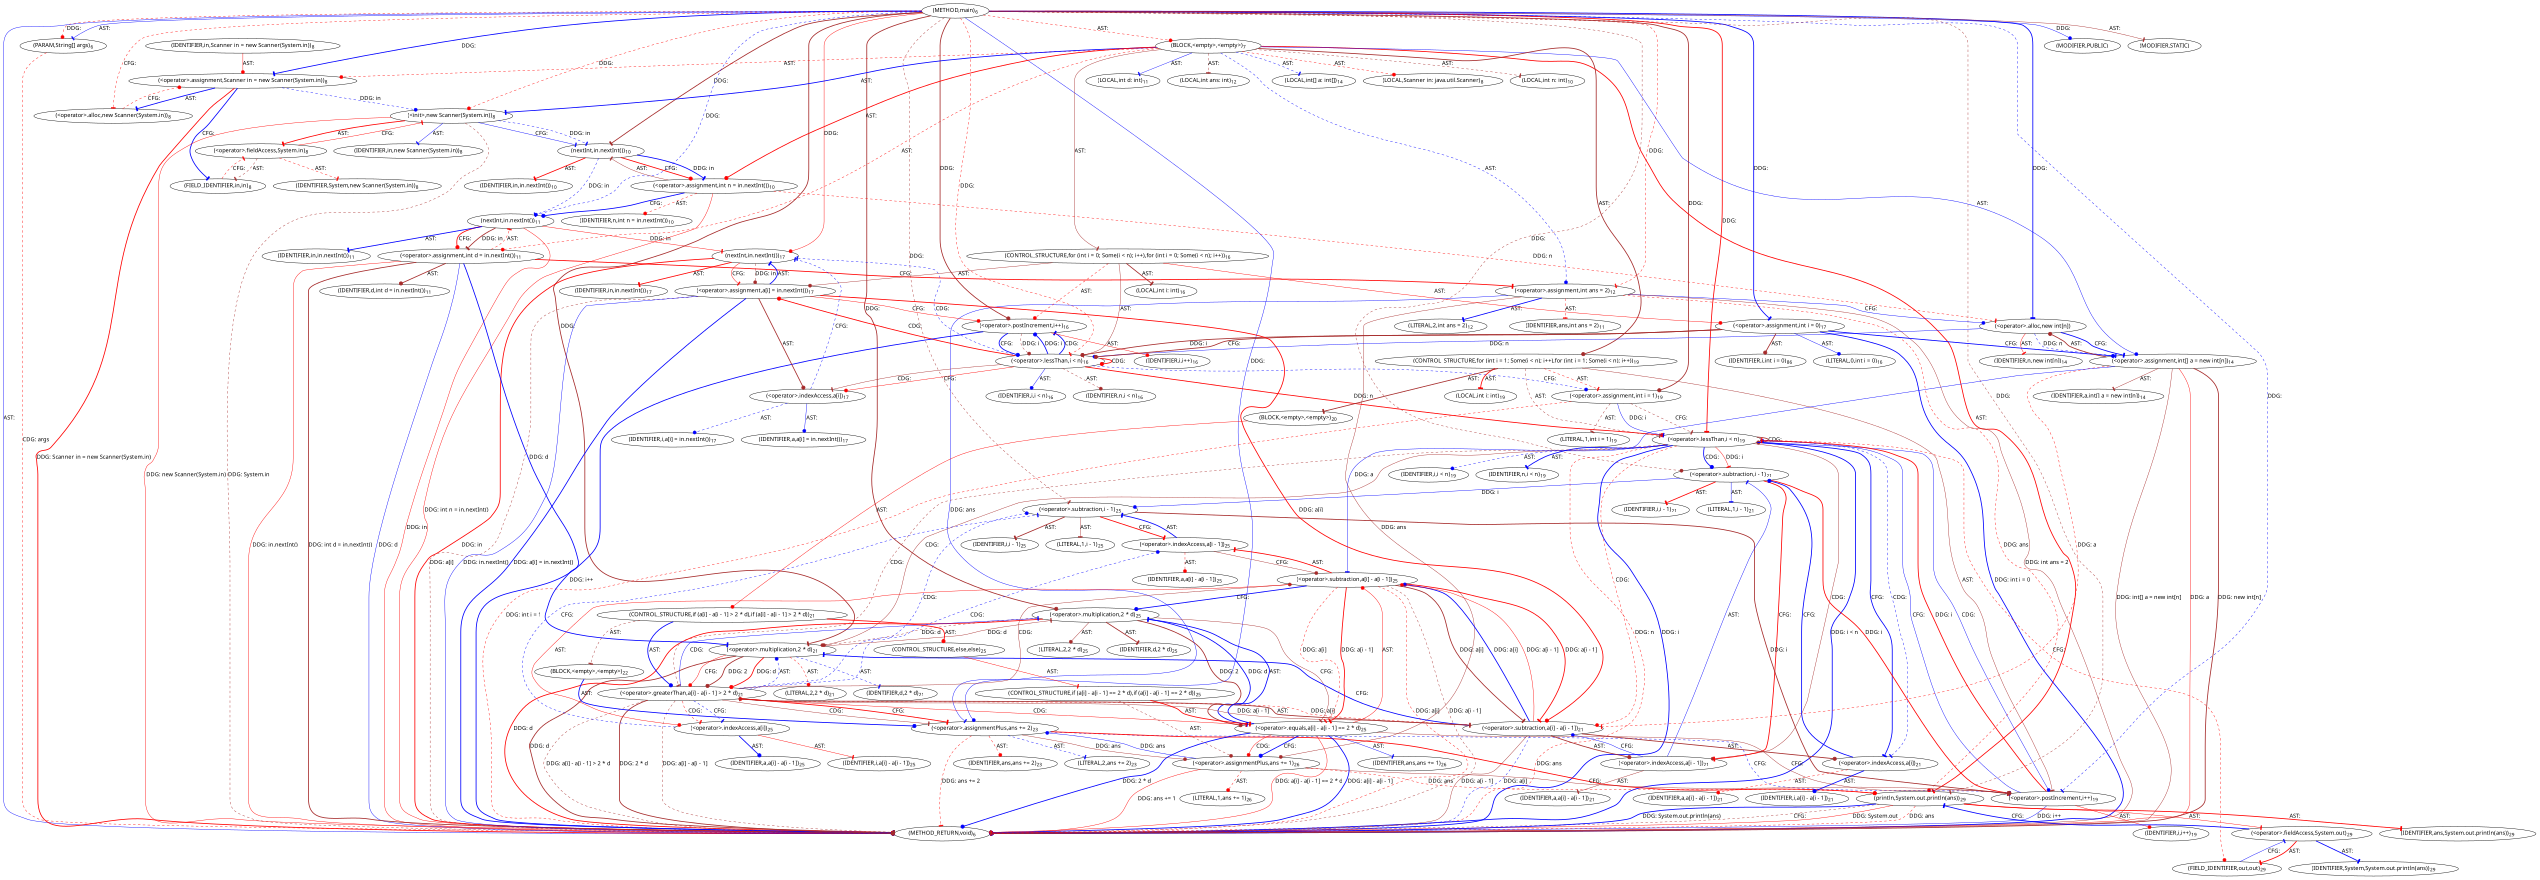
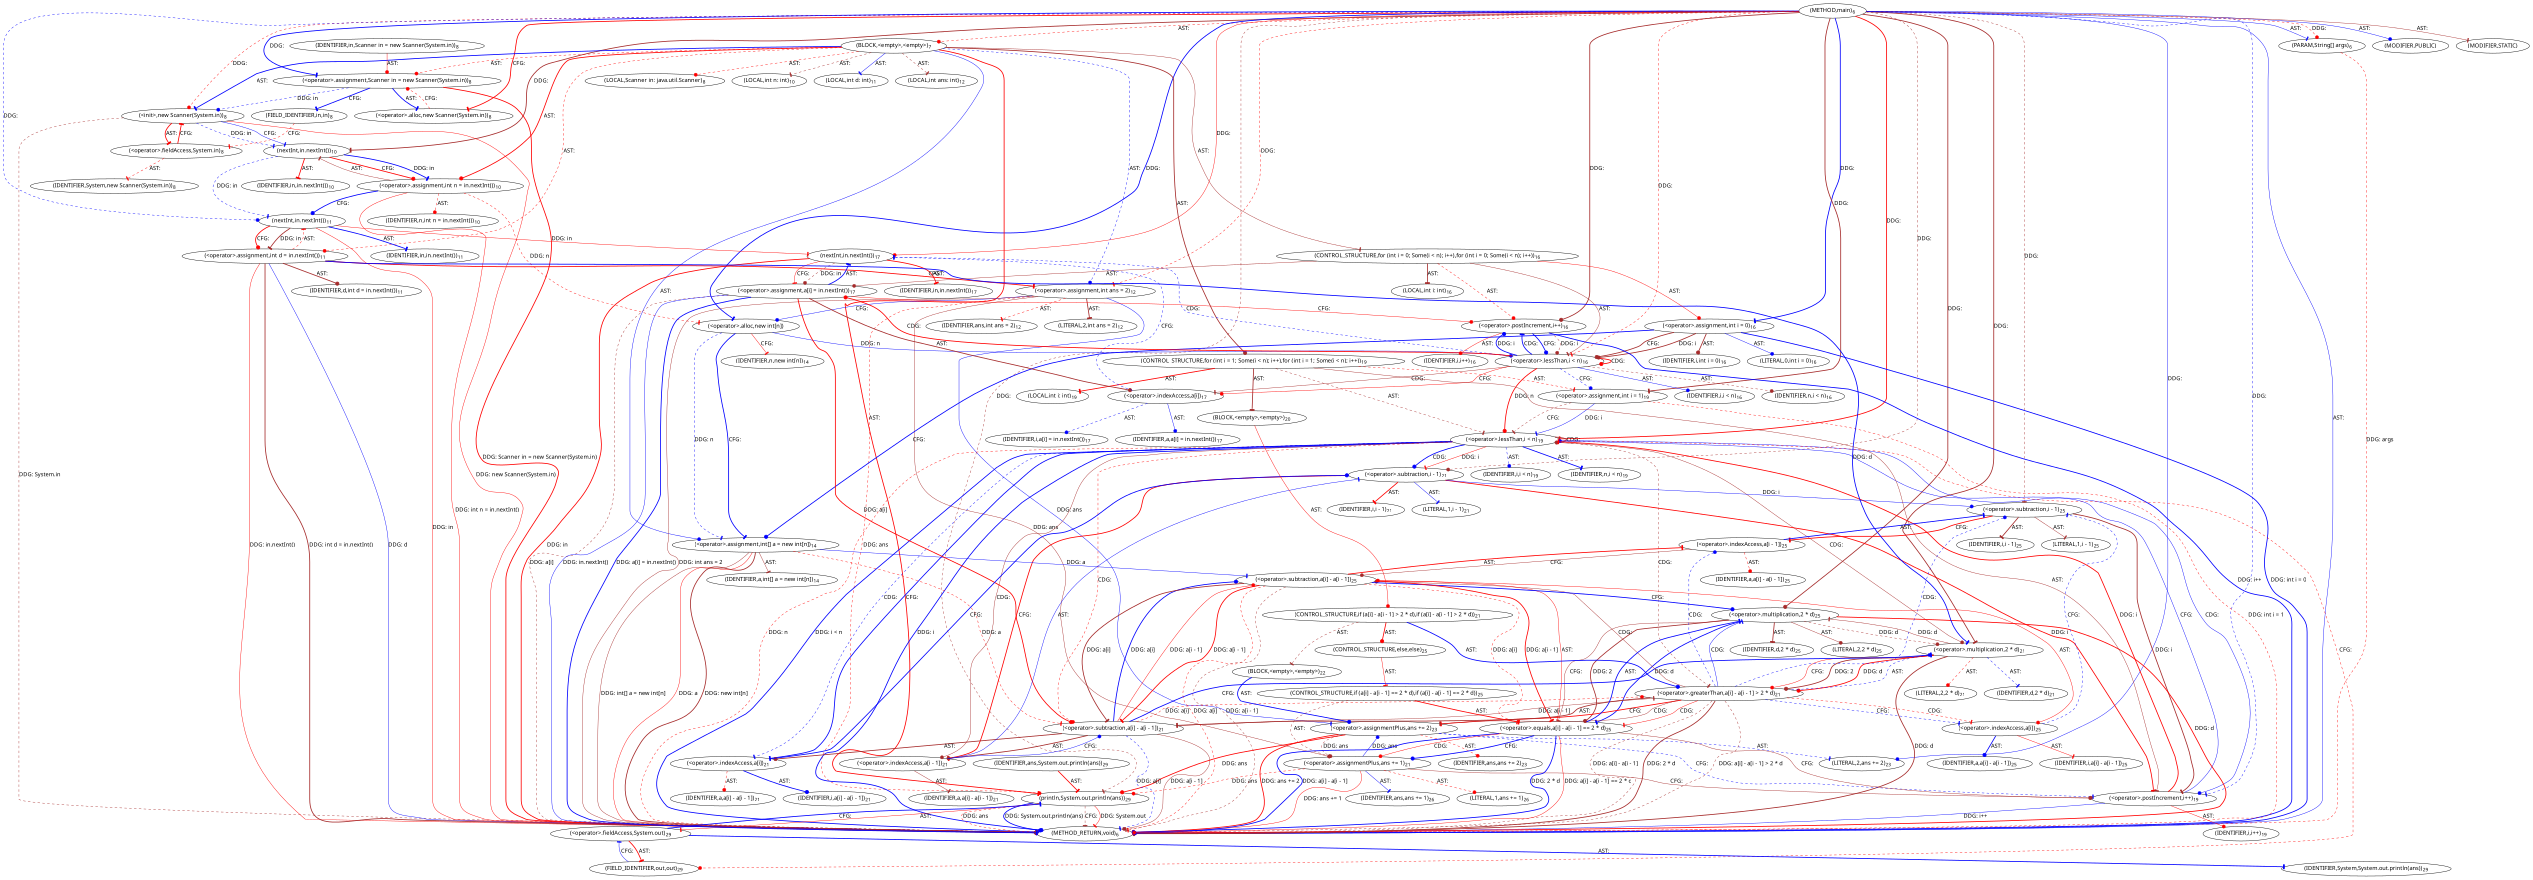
edge "(METHOD,main)" -> "(<operator>.alloc,new Scanner(System.in))": style dashed -> bold
edge "(METHOD,main)" -> "(MODIFIER,PUBLIC)": label "DDG: " -> "AST: "
edge "(METHOD,main)" -> "(<operator>.assignment,int i = 1)": arrowhead dot -> tee
node "(LOCAL,int[] a: int[])": removed
edge "(<operator>.fieldAccess,System.in)" -> "(<init>,new Scanner(System.in))": style solid -> bold
node "(IDENTIFIER,in,new Scanner(System.in))": removed
edge "(<operator>.fieldAccess,System.in)" -> "(FIELD_IDENTIFIER,in,in)": removed, label "AST:"
edge "(<operator>.assignment,int ans = 2)" -> "(LITERAL,2,int ans = 2)": color blue -> brown
node "(IDENTIFIER,ans,int ans = 2)": text "11" -> "12"
node "(<operator>.assignment,int i = 0)": text "17" -> "16"
edge "(<operator>.alloc,new int[n])" -> "(IDENTIFIER,n,new int[n])": label "AST: " -> "CFG: "
edge "(<operator>.assignment,int[] a = new int[n])" -> "(<operator>.alloc,new int[n])": removed, label "AST:"
node "(IDENTIFIER,i,int i = 0)": text "86" -> "16"
edge "(METHOD,main)" -> "(<operator>.assignmentPlus,ans += 2)": now "(METHOD,main)" -> "(LITERAL,2,ans += 2)"
edge "(PARAM,String[] args)" -> "(METHOD_RETURN,void)": label "CDG: args" -> "DDG: args"
node "(LITERAL,1,int i = 1)": removed
edge "(<operator>.equals,a[i] - a[i - 1] == 2 * d)" -> "(IDENTIFIER,ans,ans += 1)": now "(<operator>.assignmentPlus,ans += 1)" -> "(IDENTIFIER,ans,ans += 1)"
edge "(<operator>.assignmentPlus,ans += 2)" -> "(<operator>.assignmentPlus,ans += 1)": style solid -> dashed
node "(<operator>.assignmentPlus,ans += 1)": text "26" -> "21"
edge "(<operator>.assignmentPlus,ans += 2)" -> "(METHOD_RETURN,void)": style dashed -> bold
edge "(println,System.out.println(ans))" -> "(IDENTIFIER,ans,System.out.println(ans))": reversed
